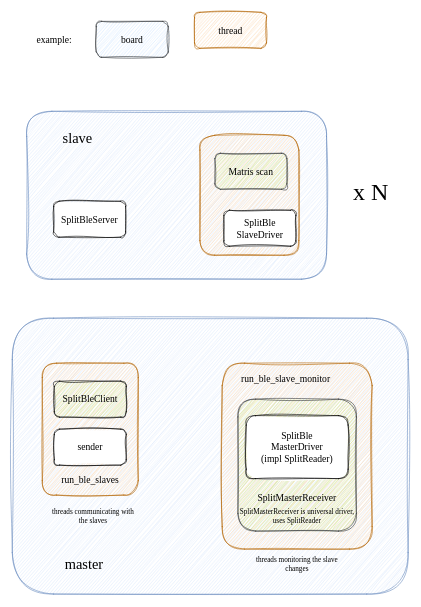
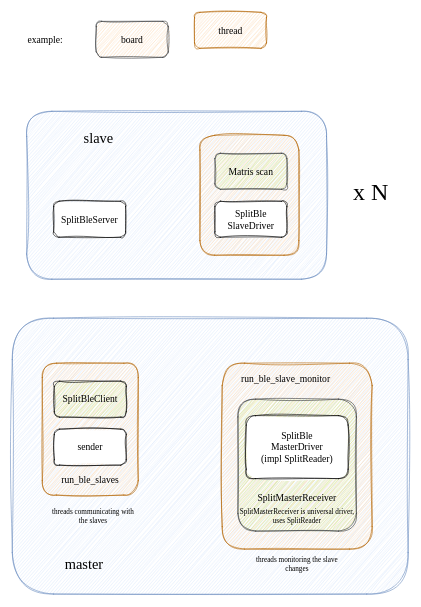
node "example:": moved (54, 39) -> (45, 39)
node "board": fillcolor #cce5ff -> #fad7ac
node "slave": moved (78, 138) -> (99, 138)
node "SplitBle SlaveDriver": moved (260, 228) -> (251, 219)
